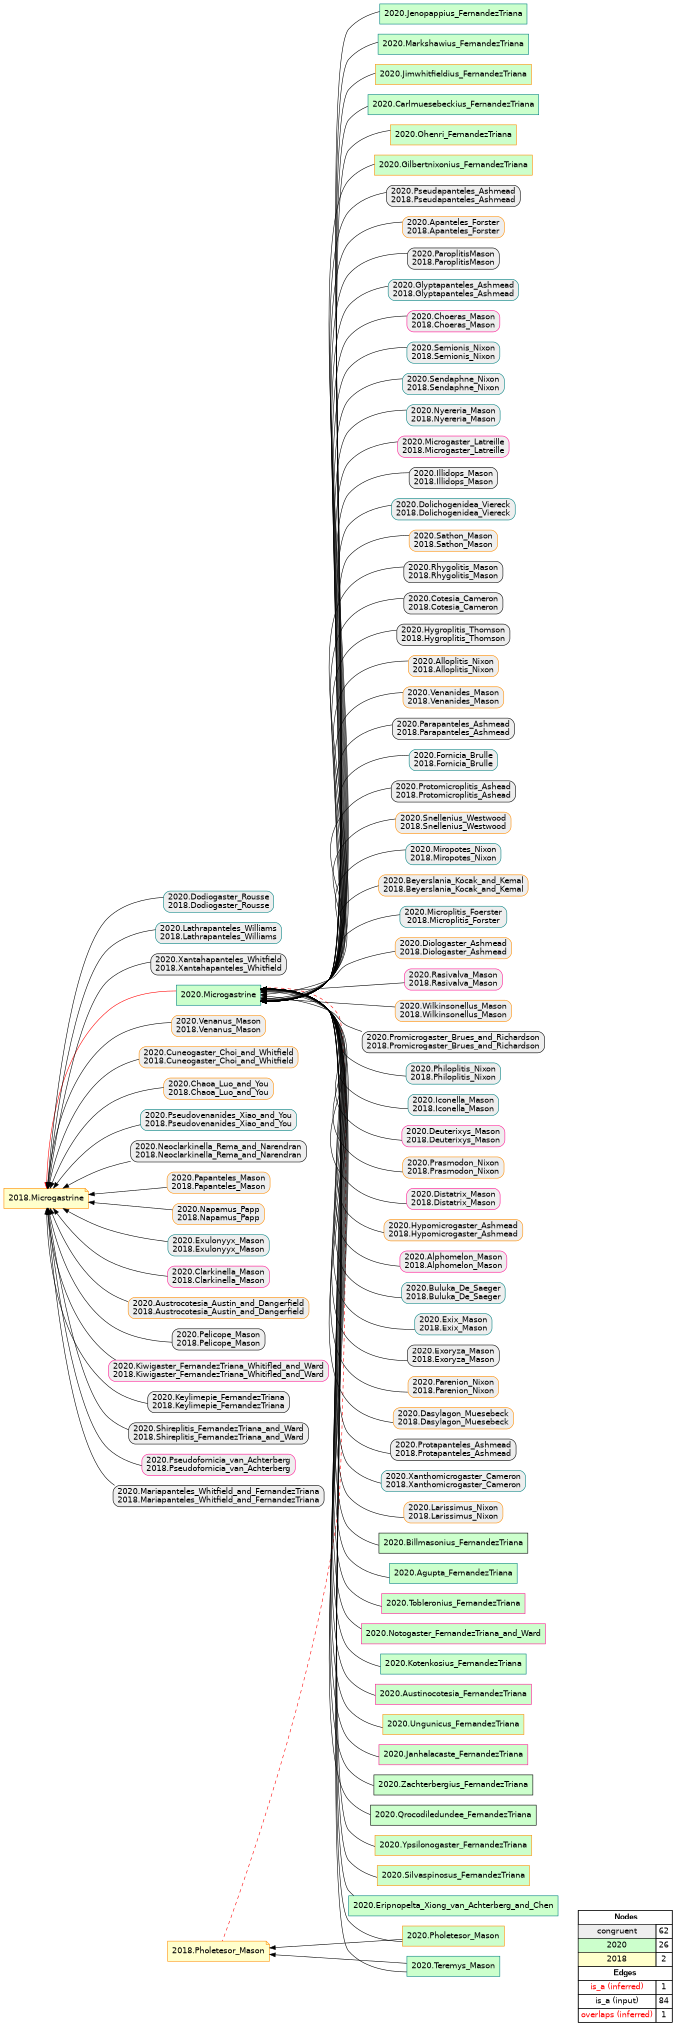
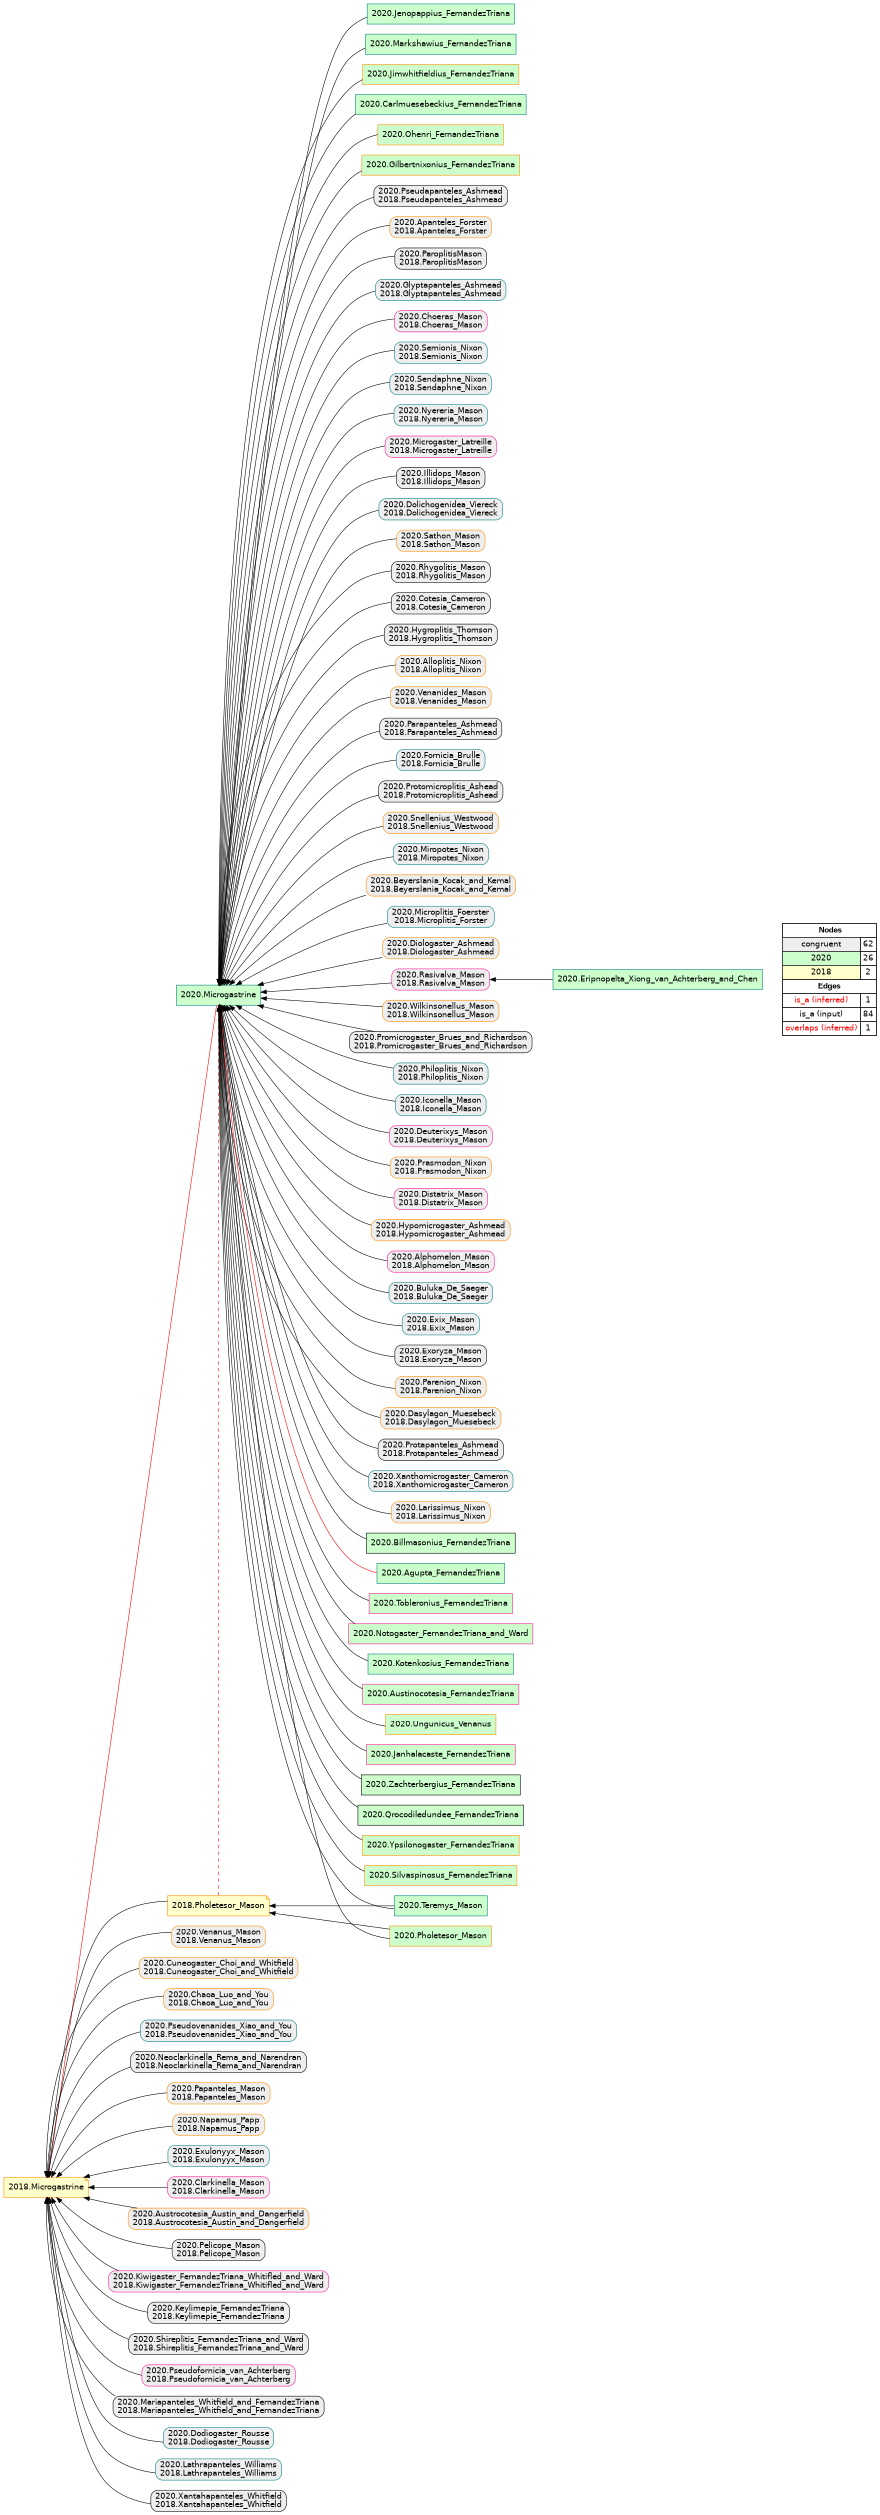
edge "2020.Agupta_FernandezTriana" -> "2020.Microgastrine": color #000000 -> #ff0000
edge "2020.Eripnopelta_Xiong_van_Achterberg_and_Chen" -> "2020.Microgastrine": now "2020.Eripnopelta_Xiong_van_Achterberg_and_Chen" -> "2020.Rasivalva_Mason 2018.Rasivalva_Mason"
node "2020.Ungunicus_FernandezTriana": label "2020.Ungunicus_FernandezTriana" -> "2020.Ungunicus_Venanus"
edge "2018.Pholetesor_Mason" -> "2018.Microgastrine": added
